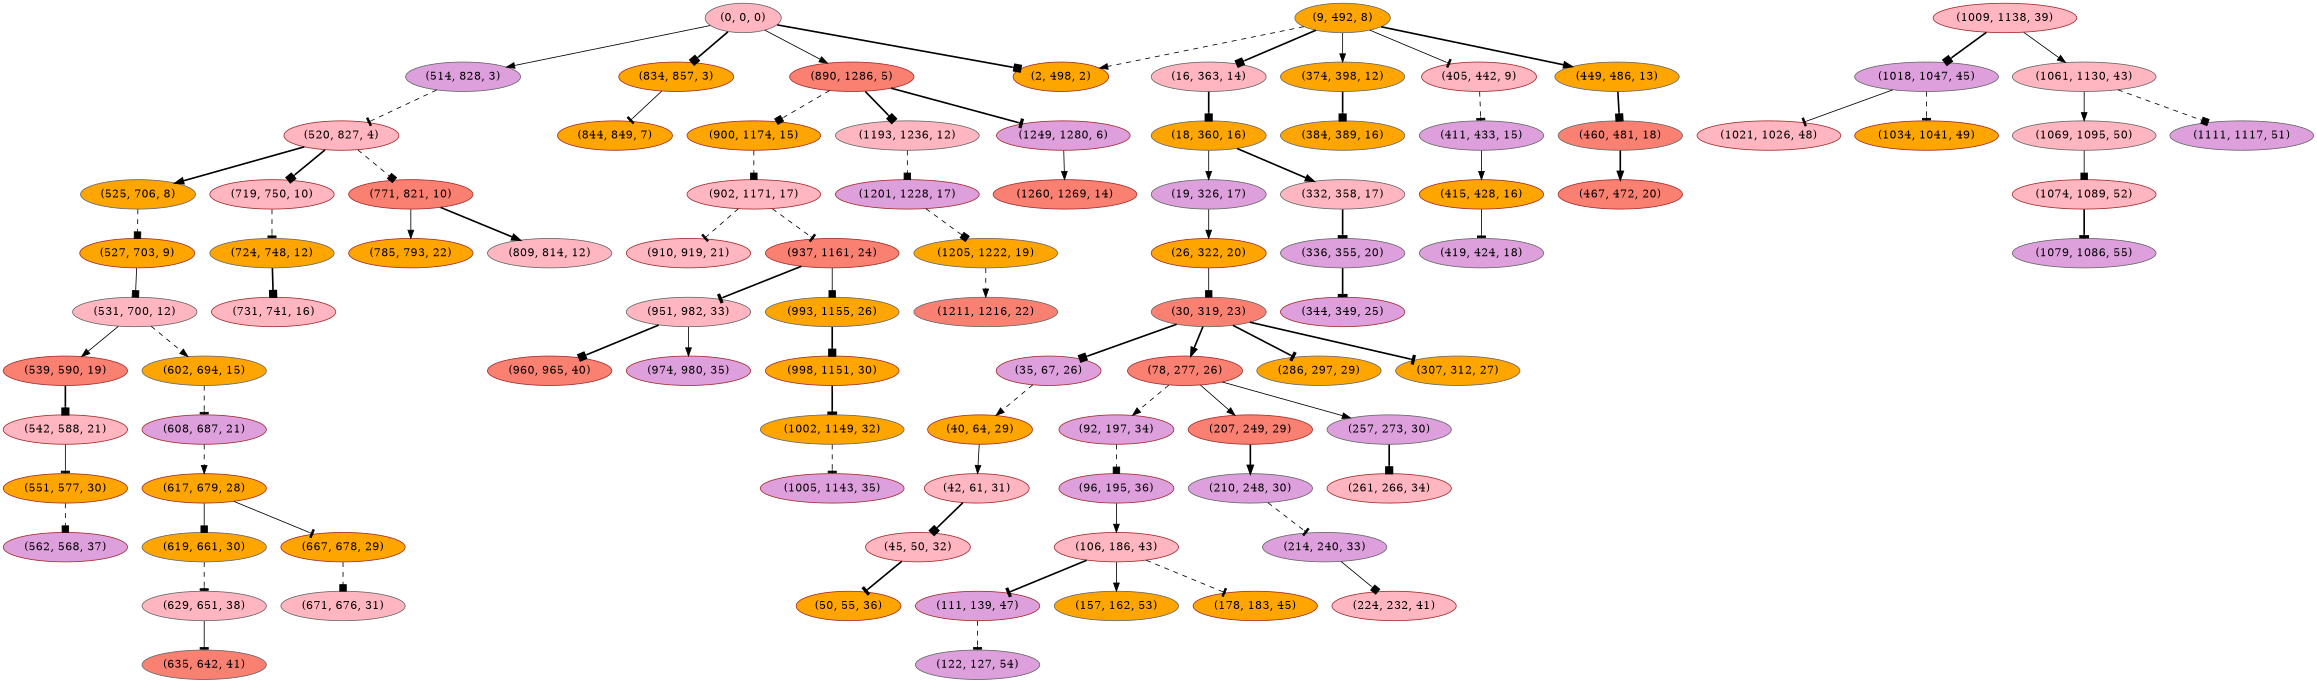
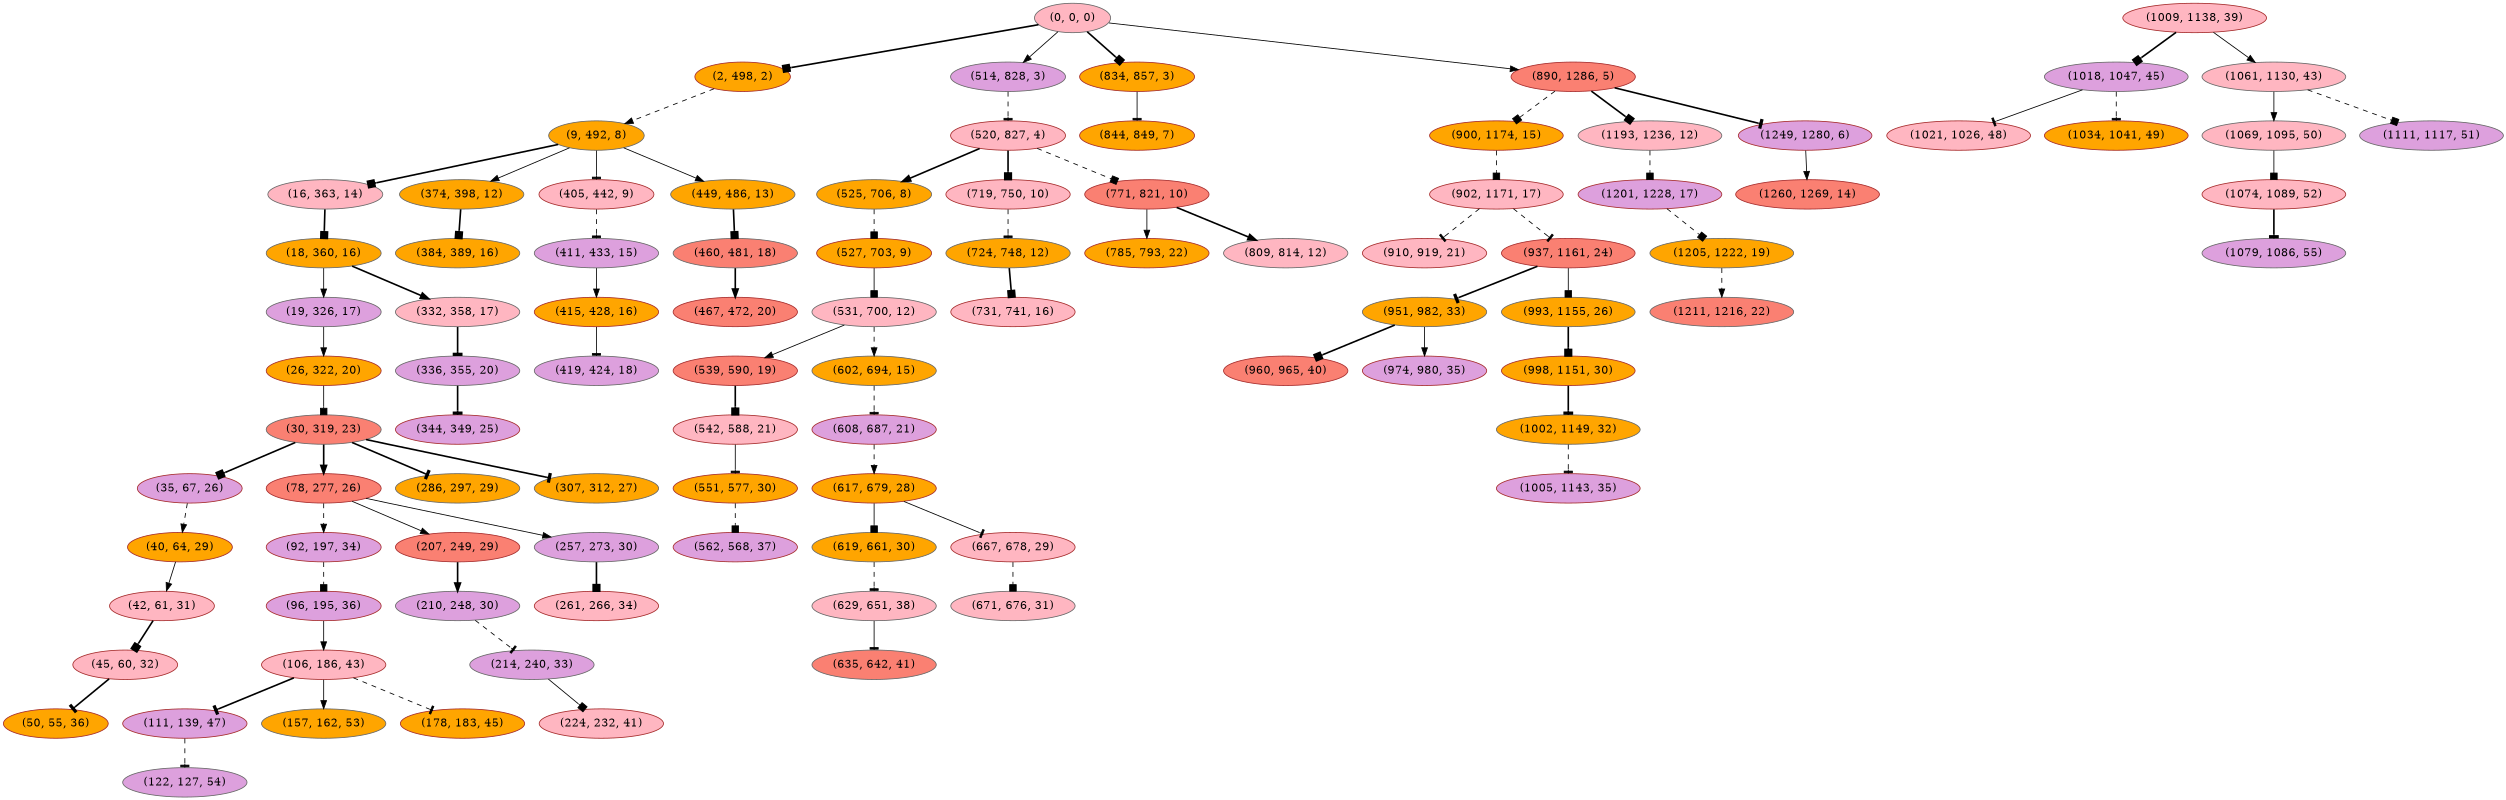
edge "(9, 492, 8)" -> "(449, 486, 13)": style bold -> solid
edge "(9, 492, 8)" -> "(2, 498, 2)": reversed
node "(951, 982, 33)": fillcolor lightpink -> orange
node "(667, 678, 29)": fillcolor orange -> lightpink
node "(45, 50, 32)": label "(45, 50, 32)" -> "(45, 60, 32)"
